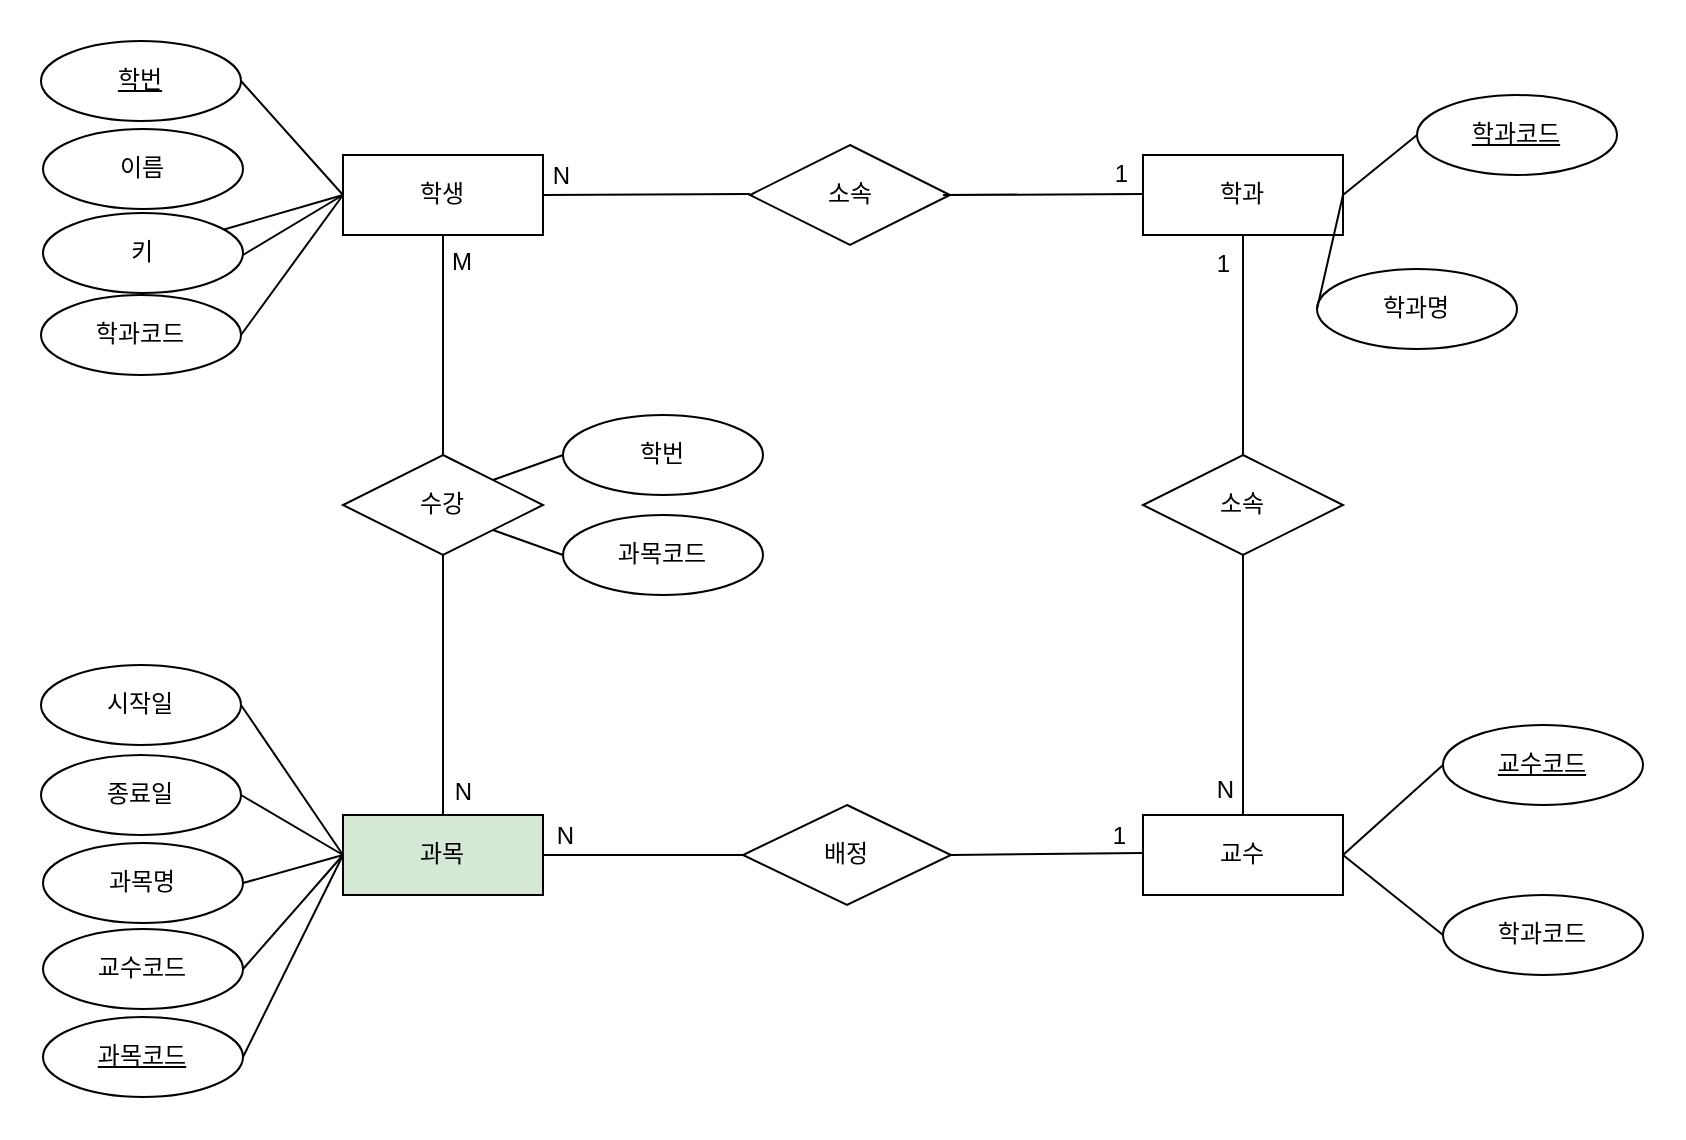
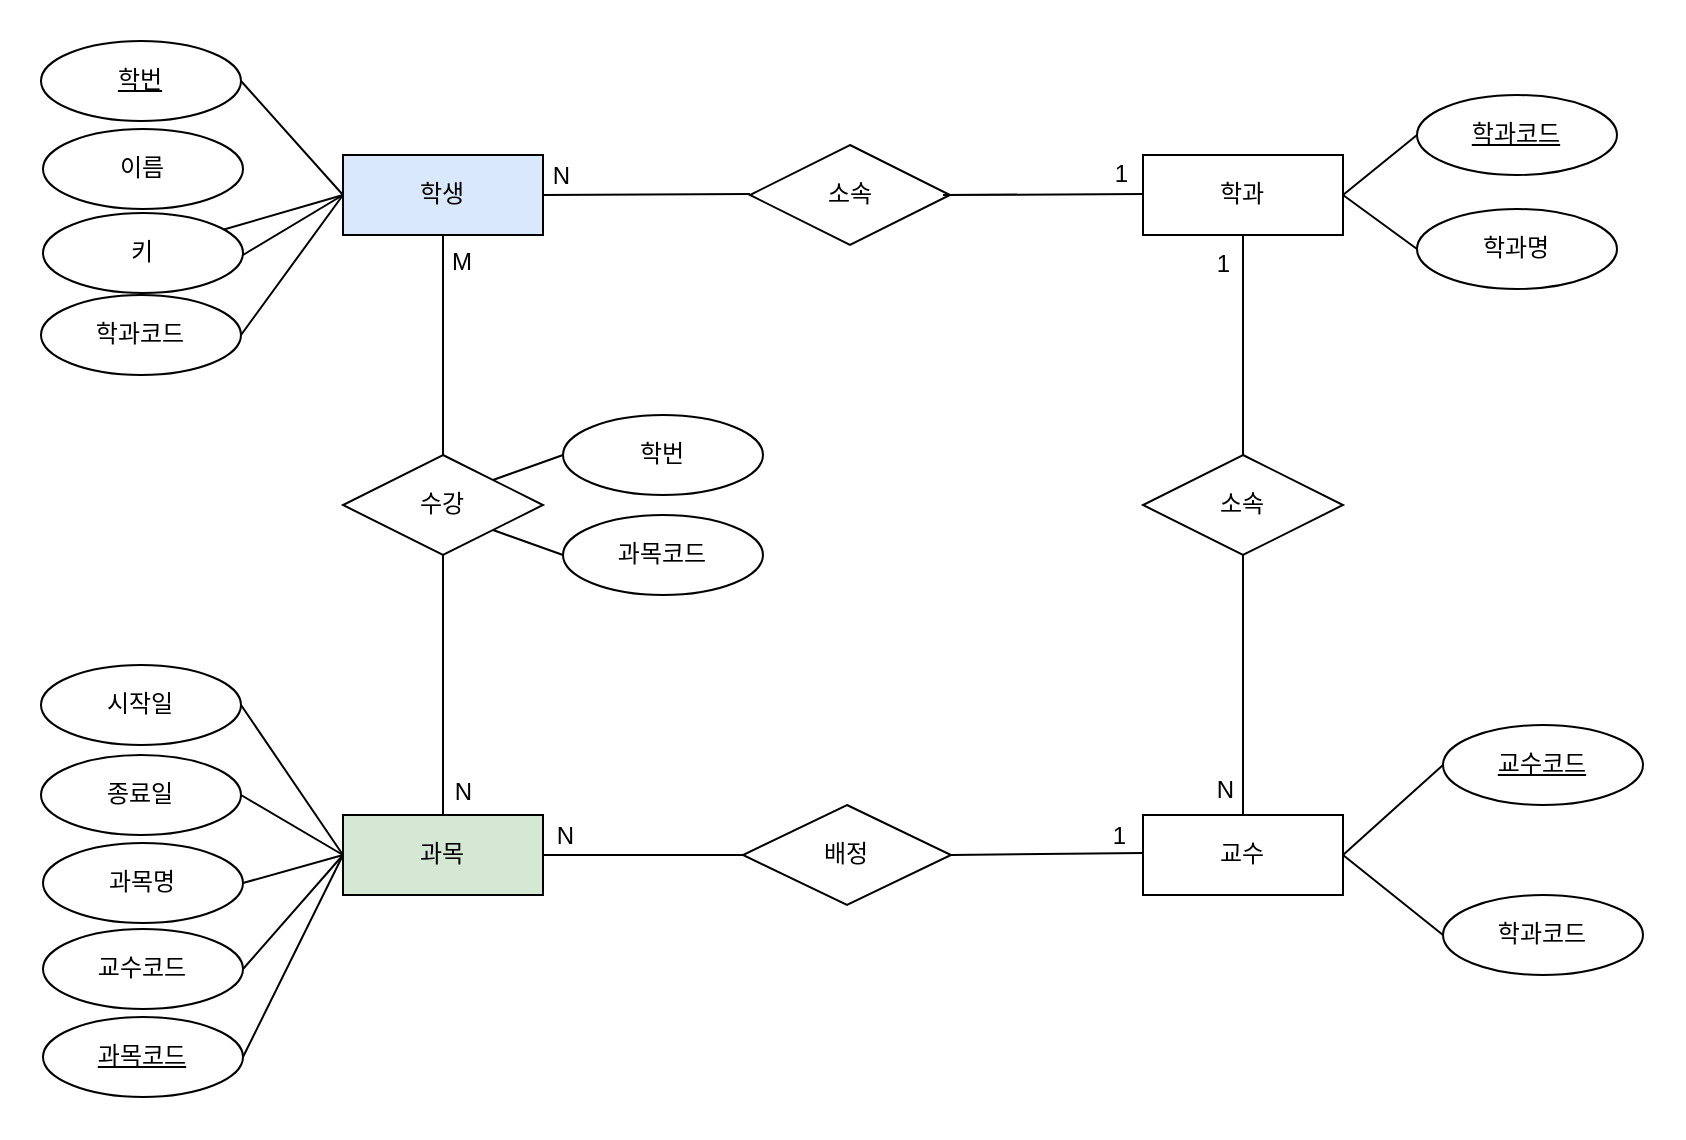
node "학생": fillcolor #ffffff -> #dae8fc
node "학과명": moved (1417, 309) -> (1517, 249)
